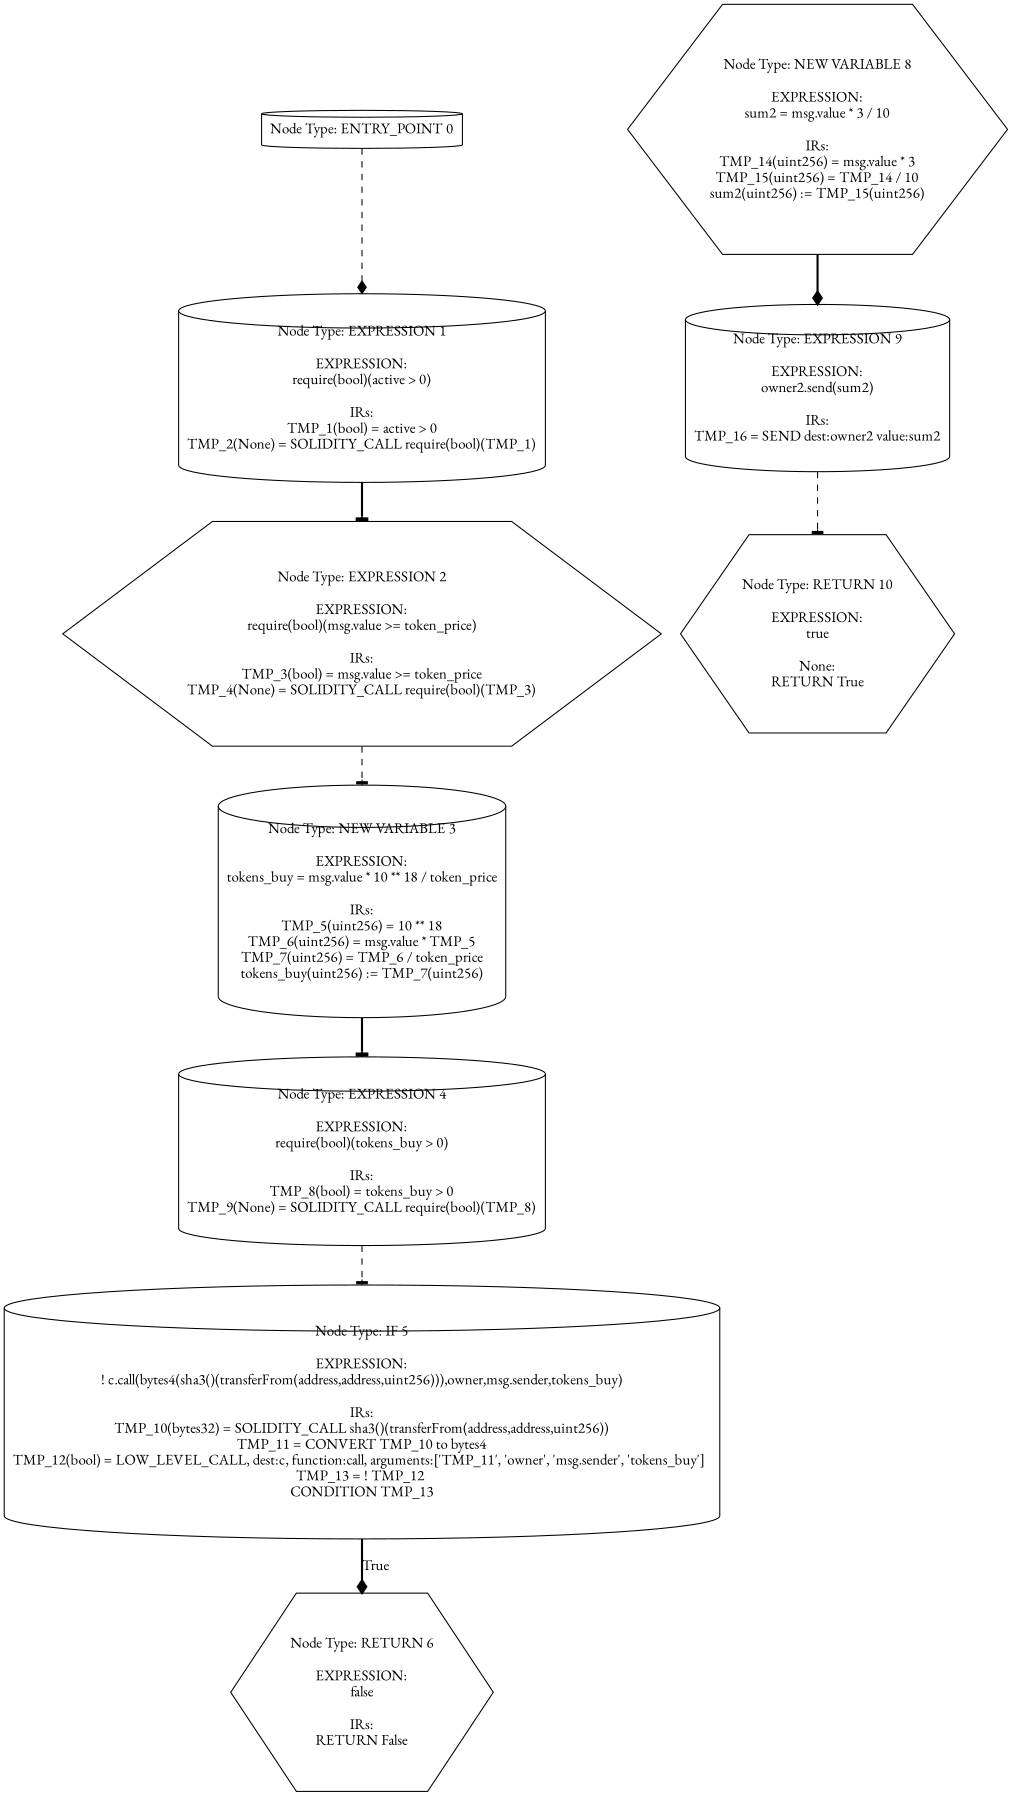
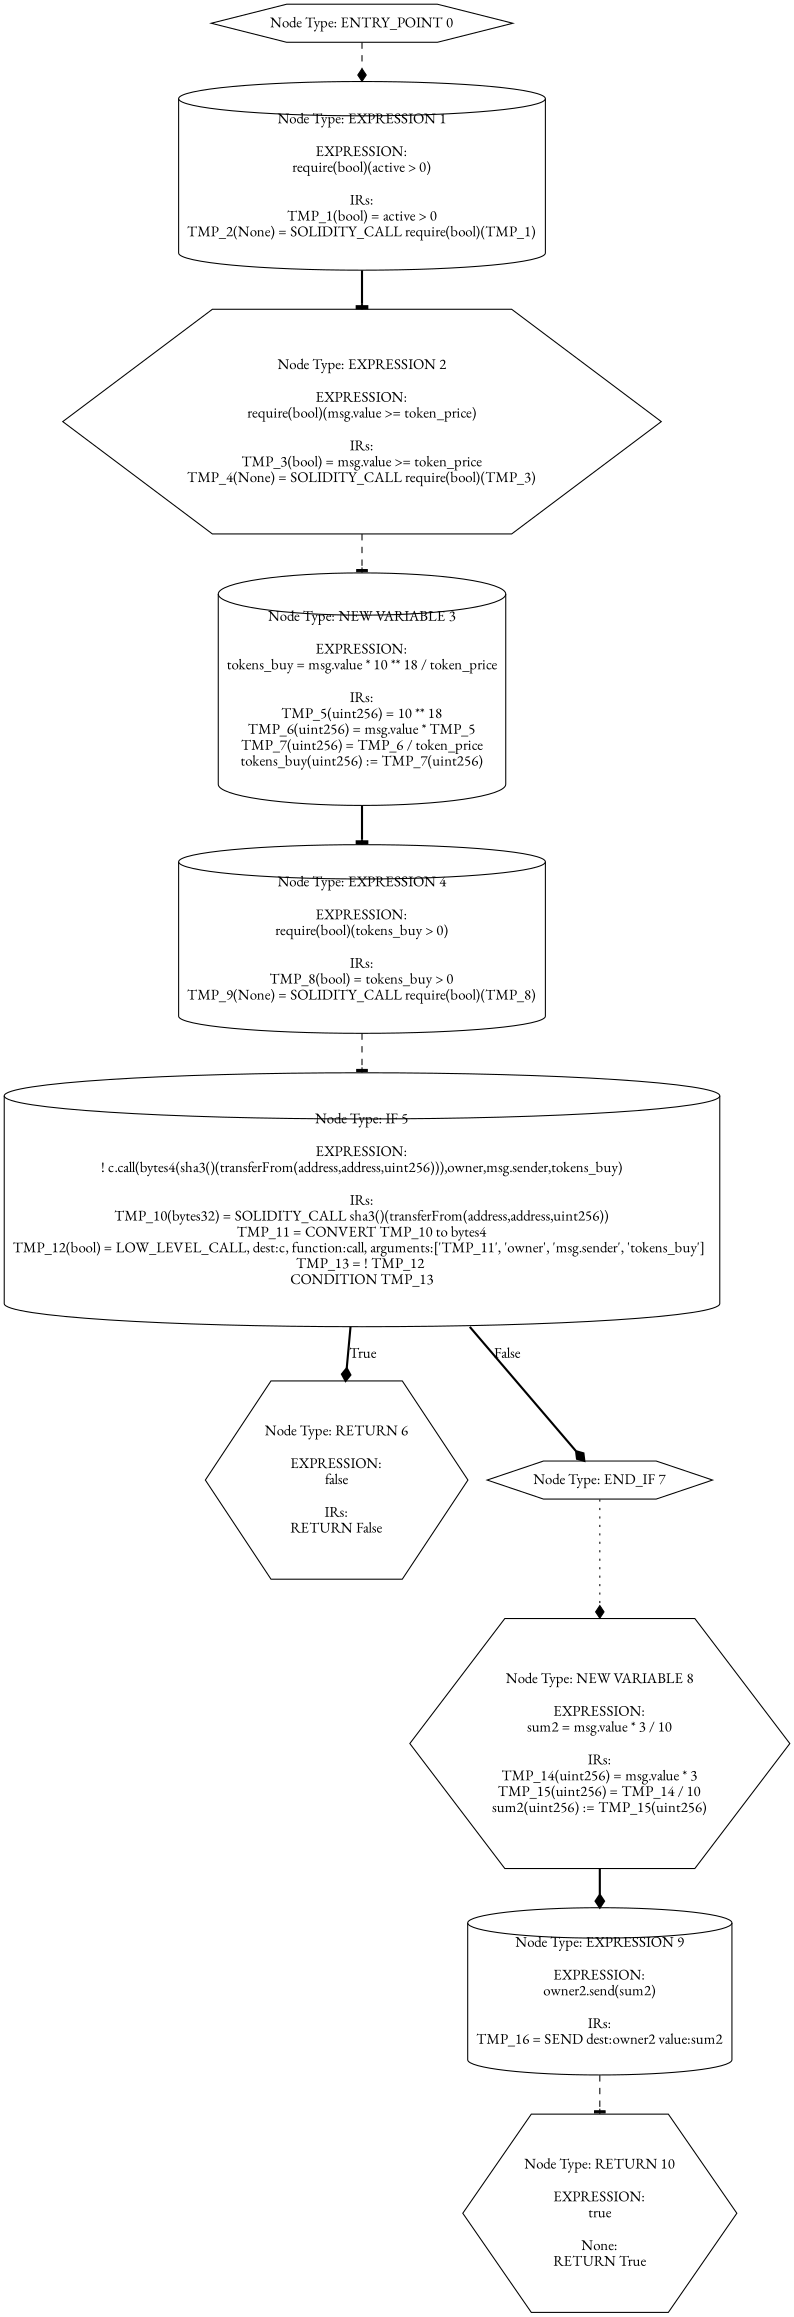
node "Node Type: ENTRY_POINT 0": shape cylinder -> hexagon
node "Node Type: END_IF 7": added
